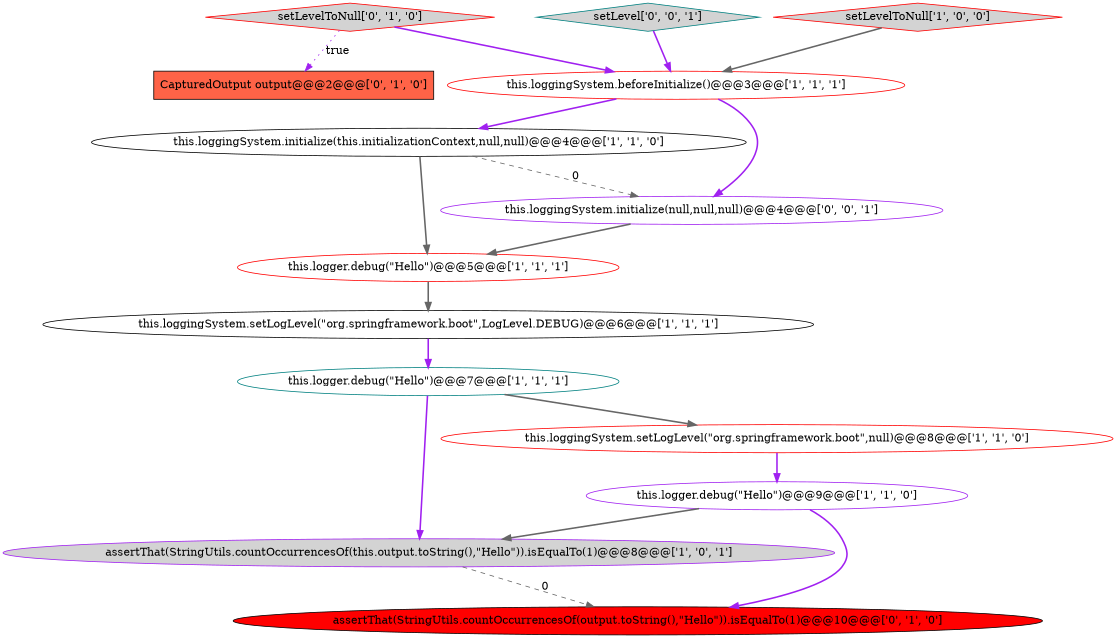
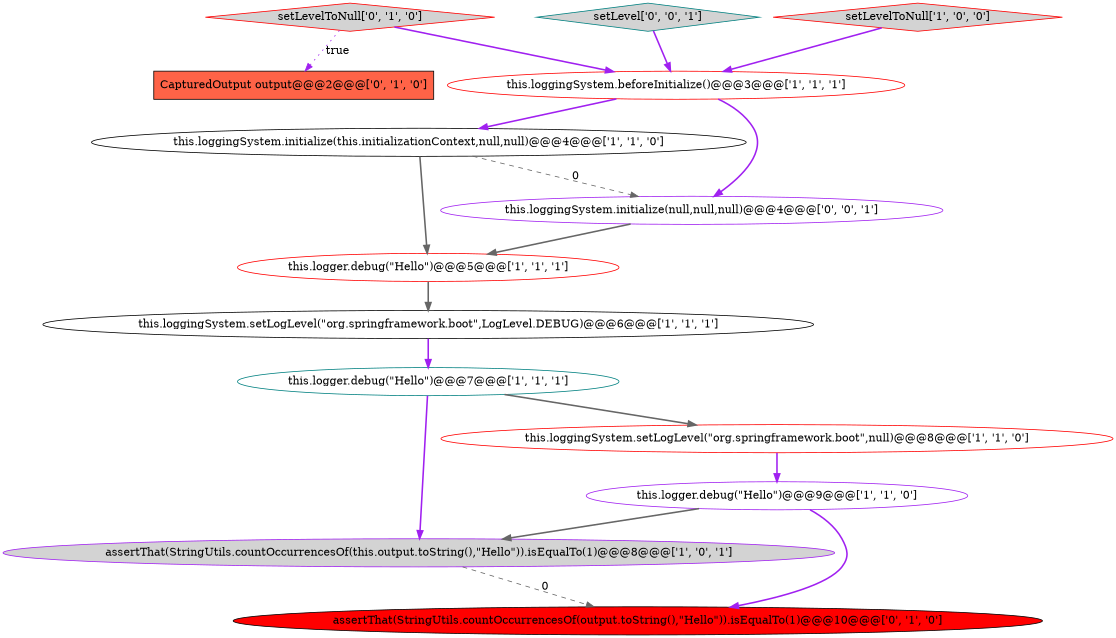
edge "setLevelToNull['1', '0', '0']" -> "this.loggingSystem.beforeInitialize()@@@3@@@['1', '1', '1']": color gray40 -> purple
